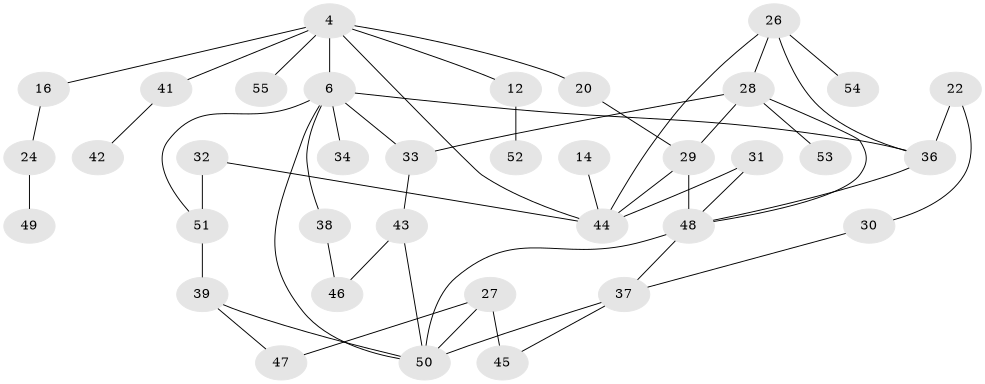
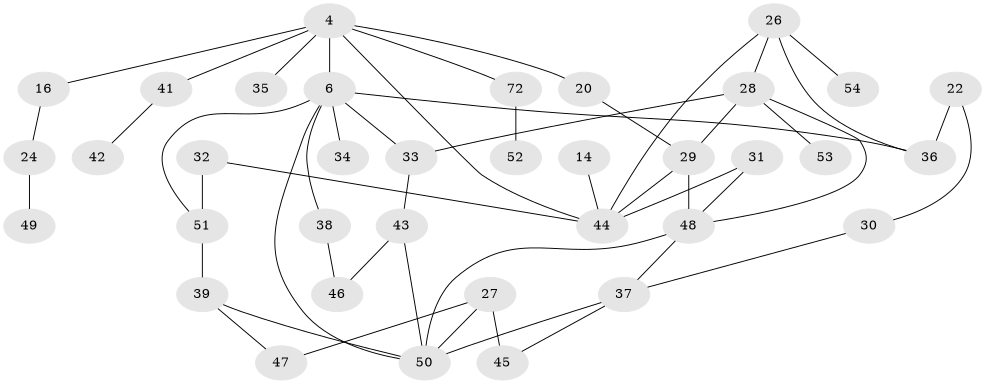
node "55": label "55" -> "35"
node "12": label "12" -> "72"
edge "36" -- "48": removed
